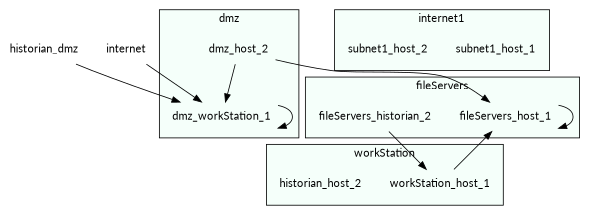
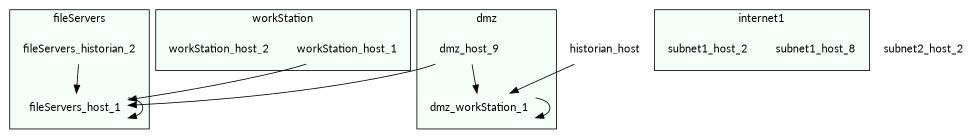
node "historian_dmz": label "historian_dmz" -> "historian_host"
node "internet": removed
node "dmz_host_2": label "dmz_host_2" -> "dmz_host_9"
node "subnet1_host_1": label "subnet1_host_1" -> "subnet1_host_8"
node "subnet2_host_2": added
edge "fileServers_historian_2" -> "workStation_host_1": now "fileServers_historian_2" -> "fileServers_host_1"
node "historian_host_2": label "historian_host_2" -> "workStation_host_2"
